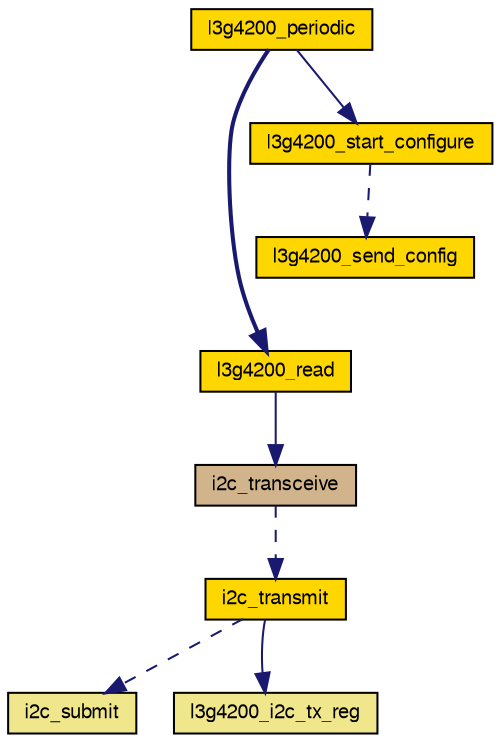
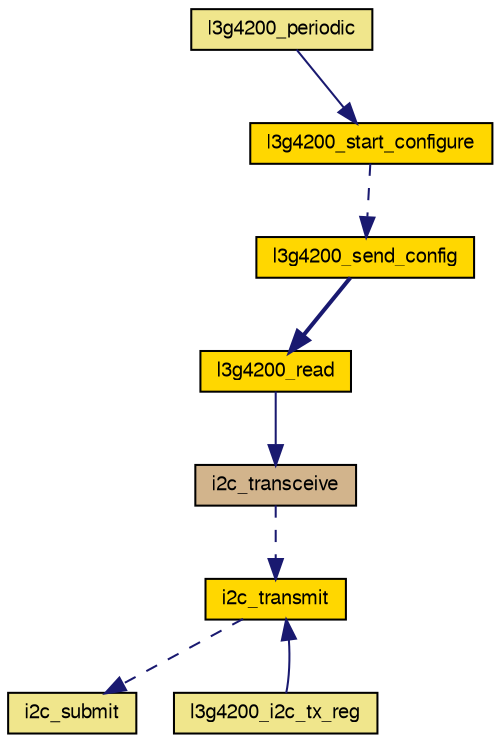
node "l3g4200_periodic": fillcolor gold -> khaki
edge "l3g4200_periodic" -> "l3g4200_read": now "l3g4200_send_config" -> "l3g4200_read"
edge "i2c_transmit" -> "l3g4200_i2c_tx_reg": reversed
